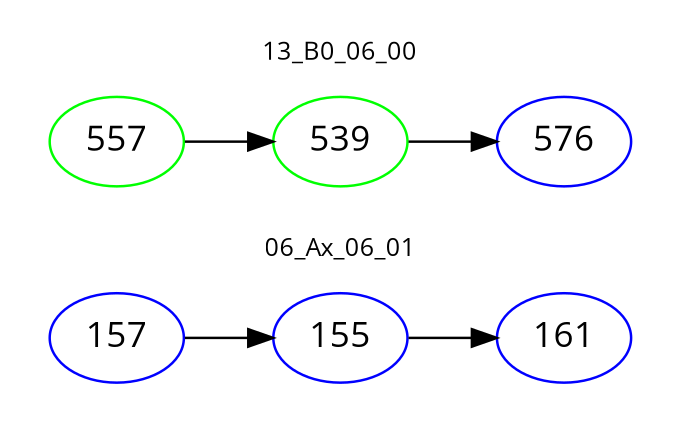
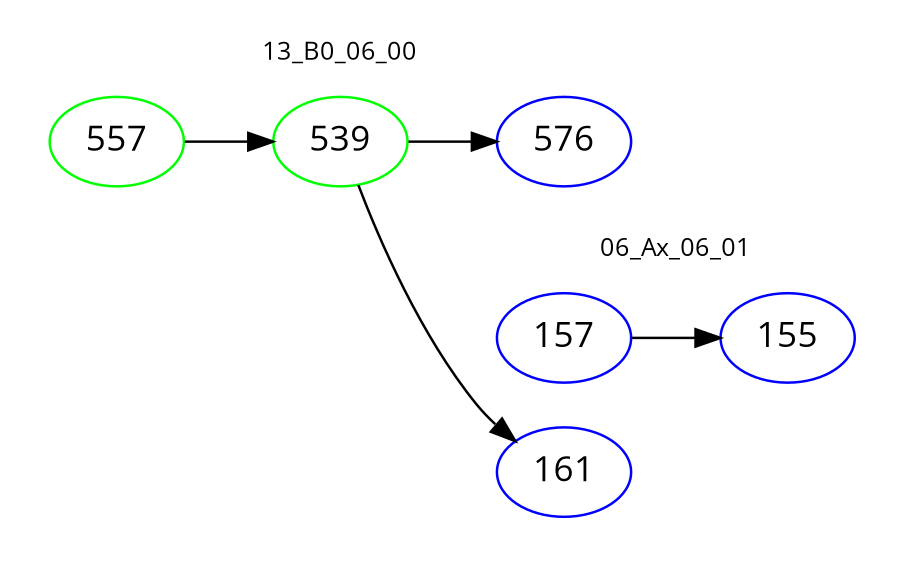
edge "155" -> "161": now "539" -> "161"
